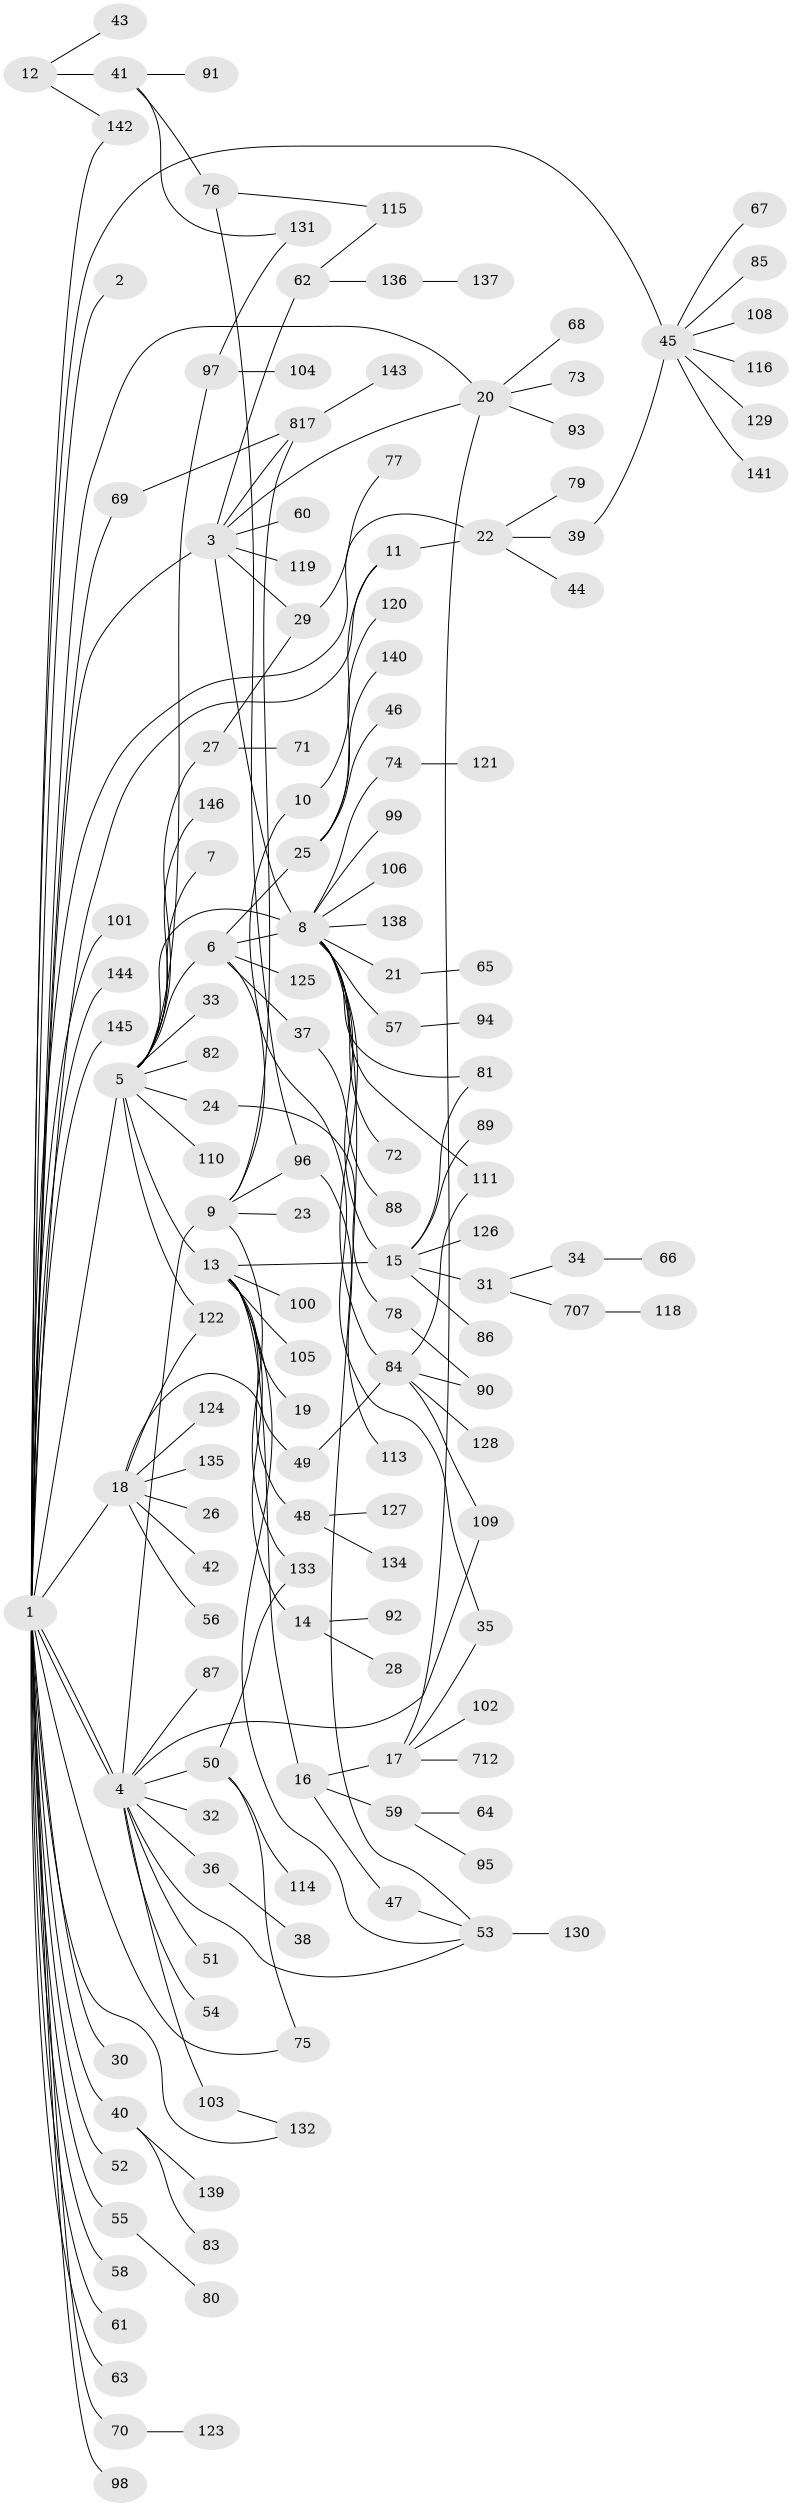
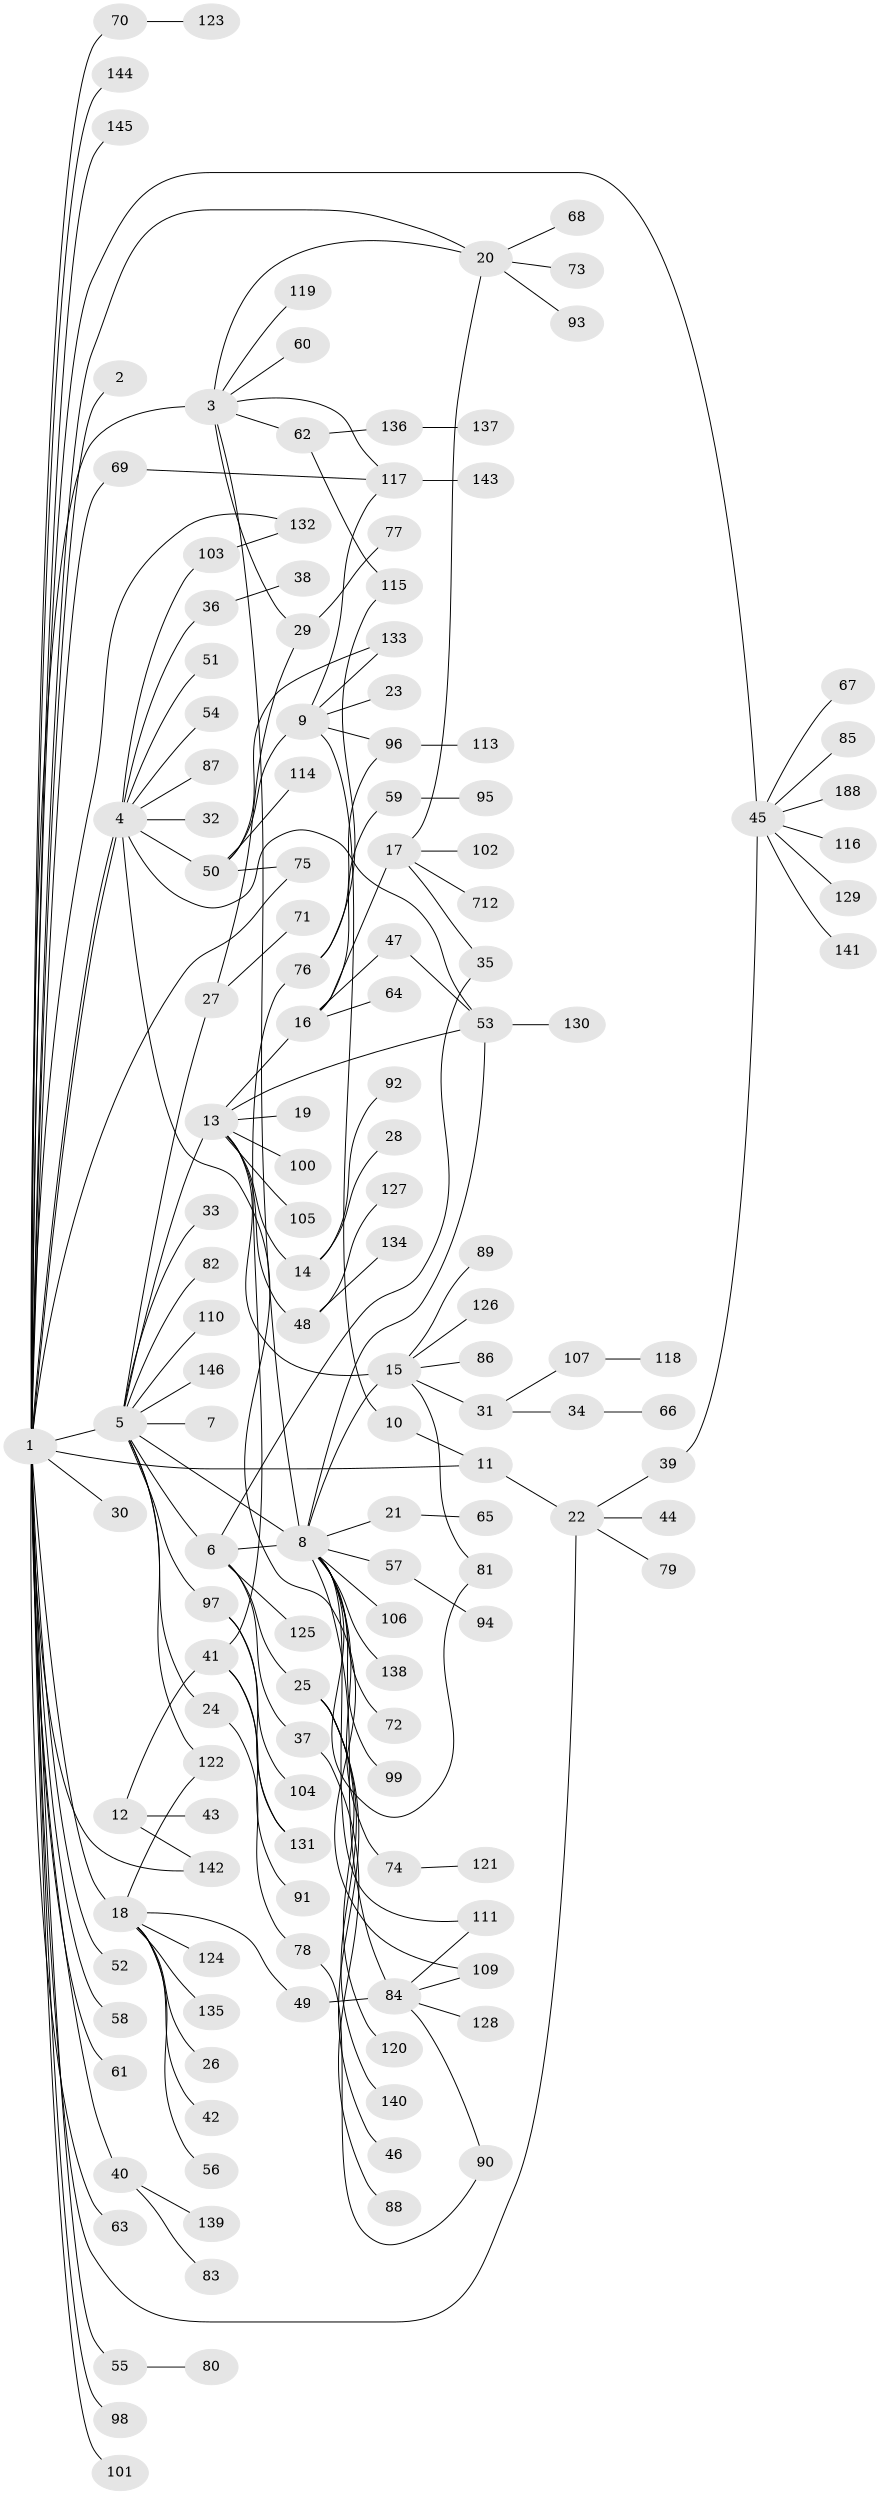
node "108": label "108" -> "188"
node "817": label "817" -> "117"
node "707": label "707" -> "107"
edge "9" -- "4": now "9" -- "50"
edge "59" -- "64": now "16" -- "64"
